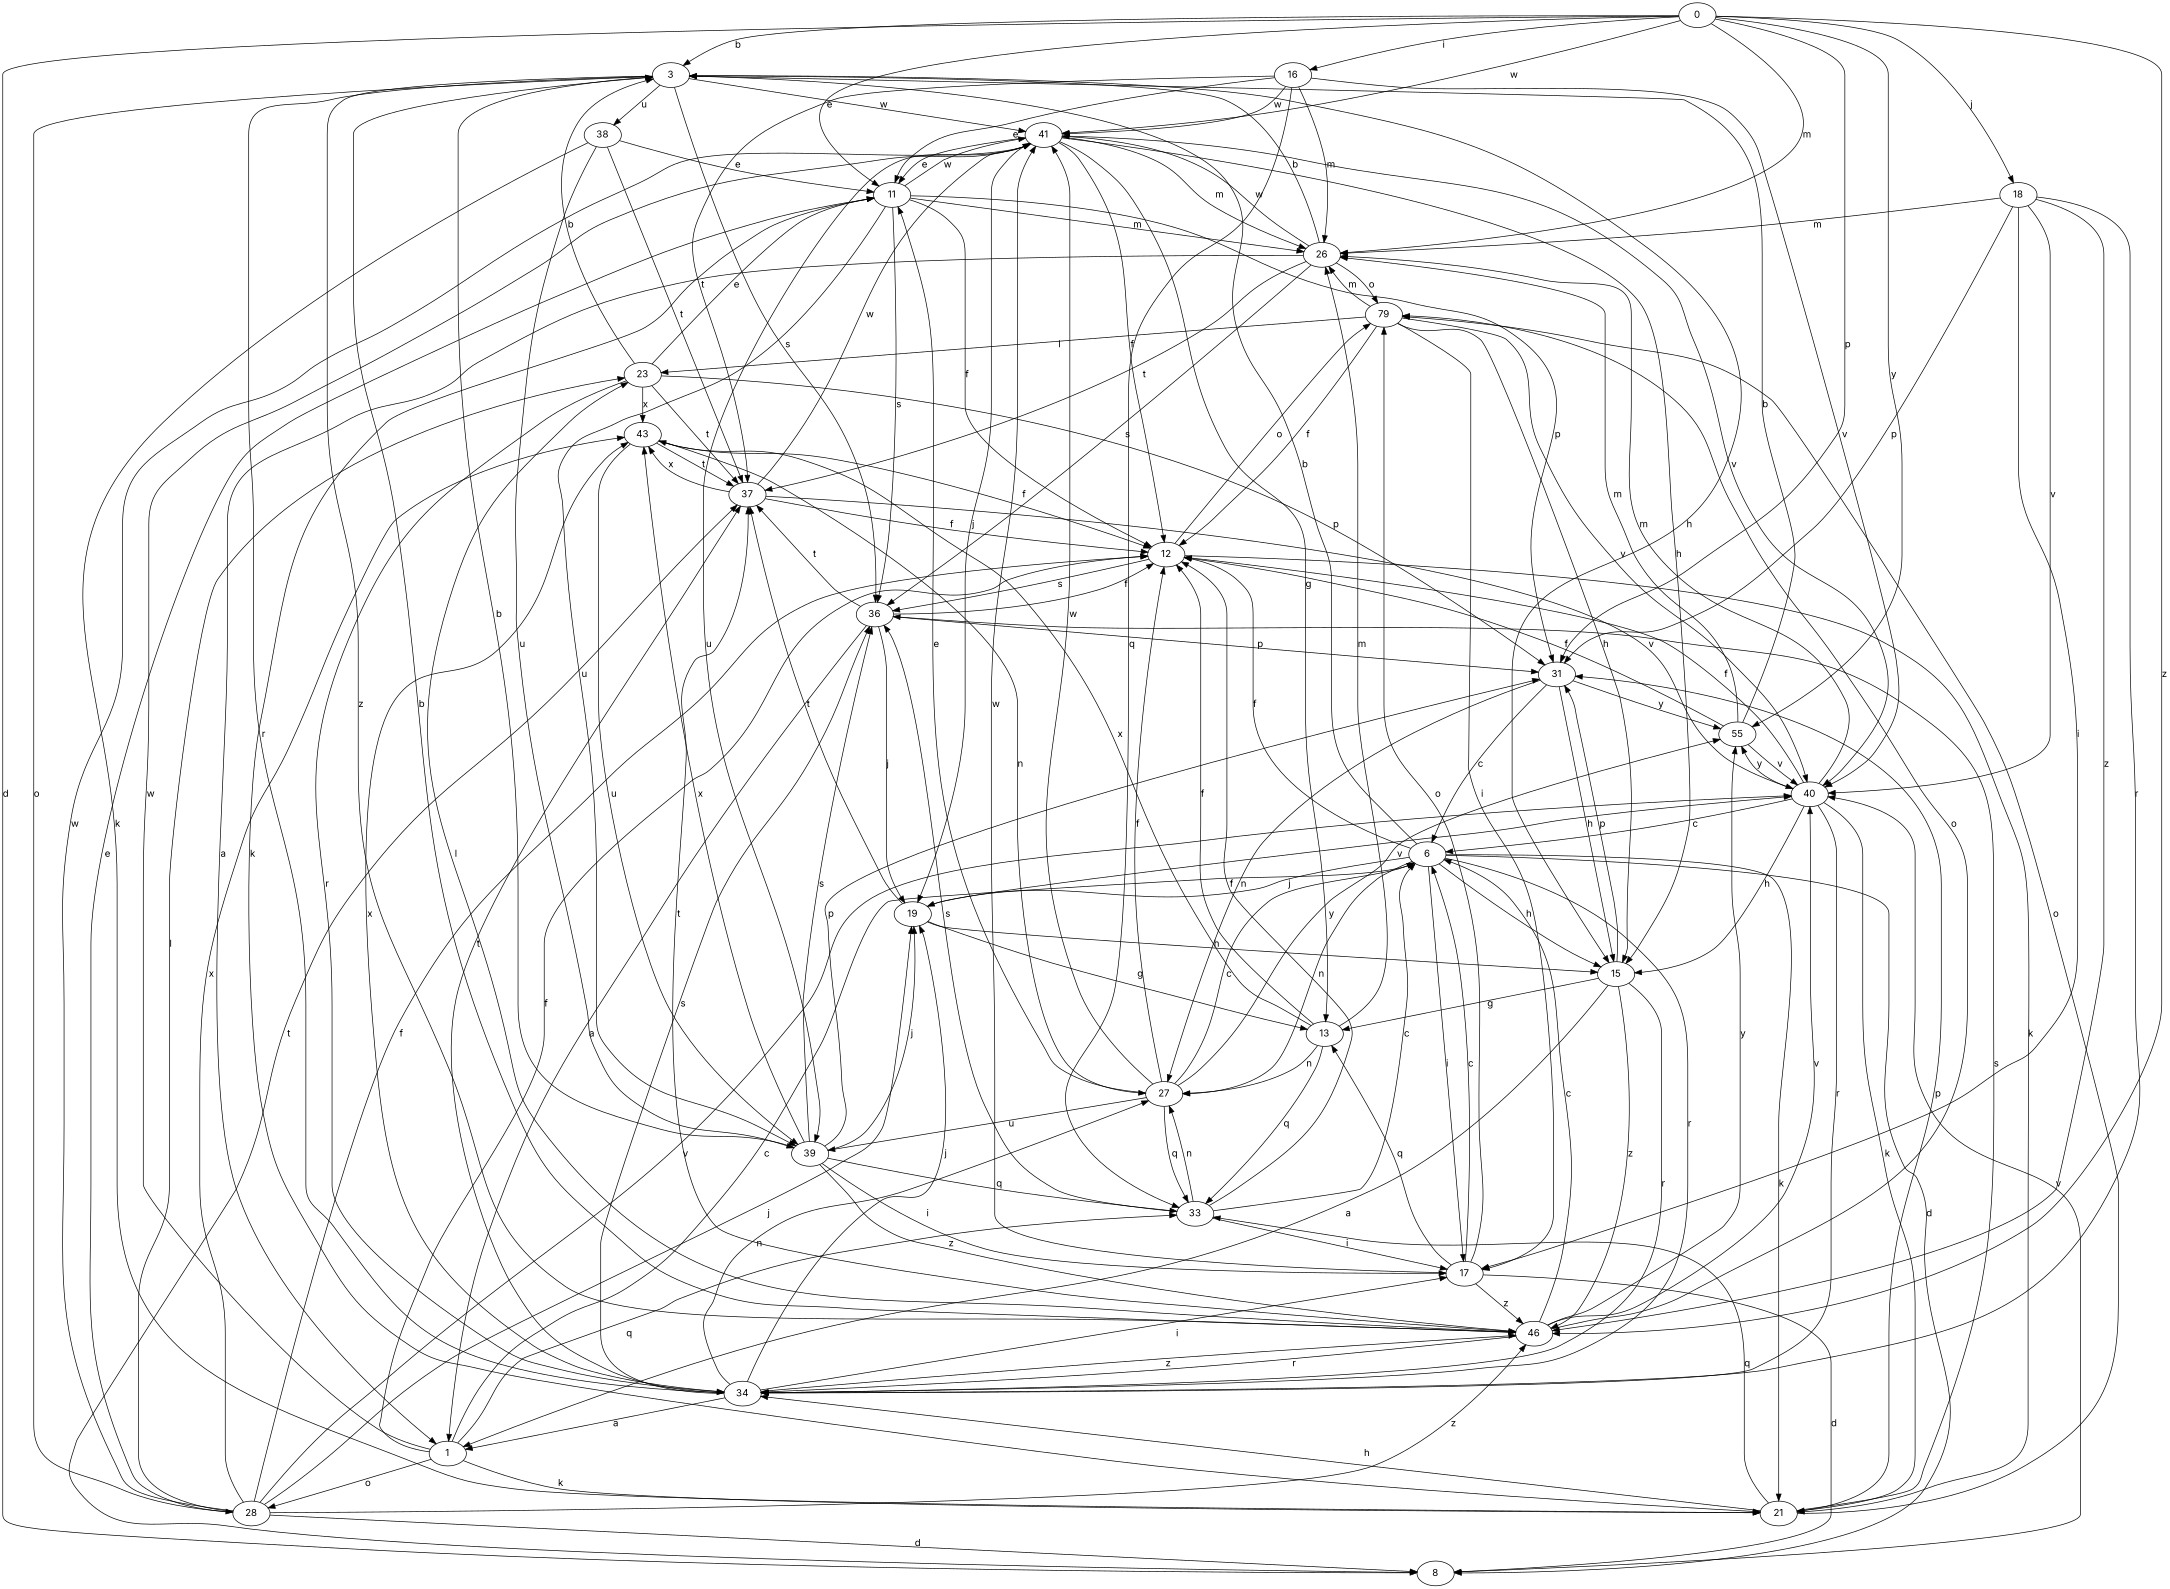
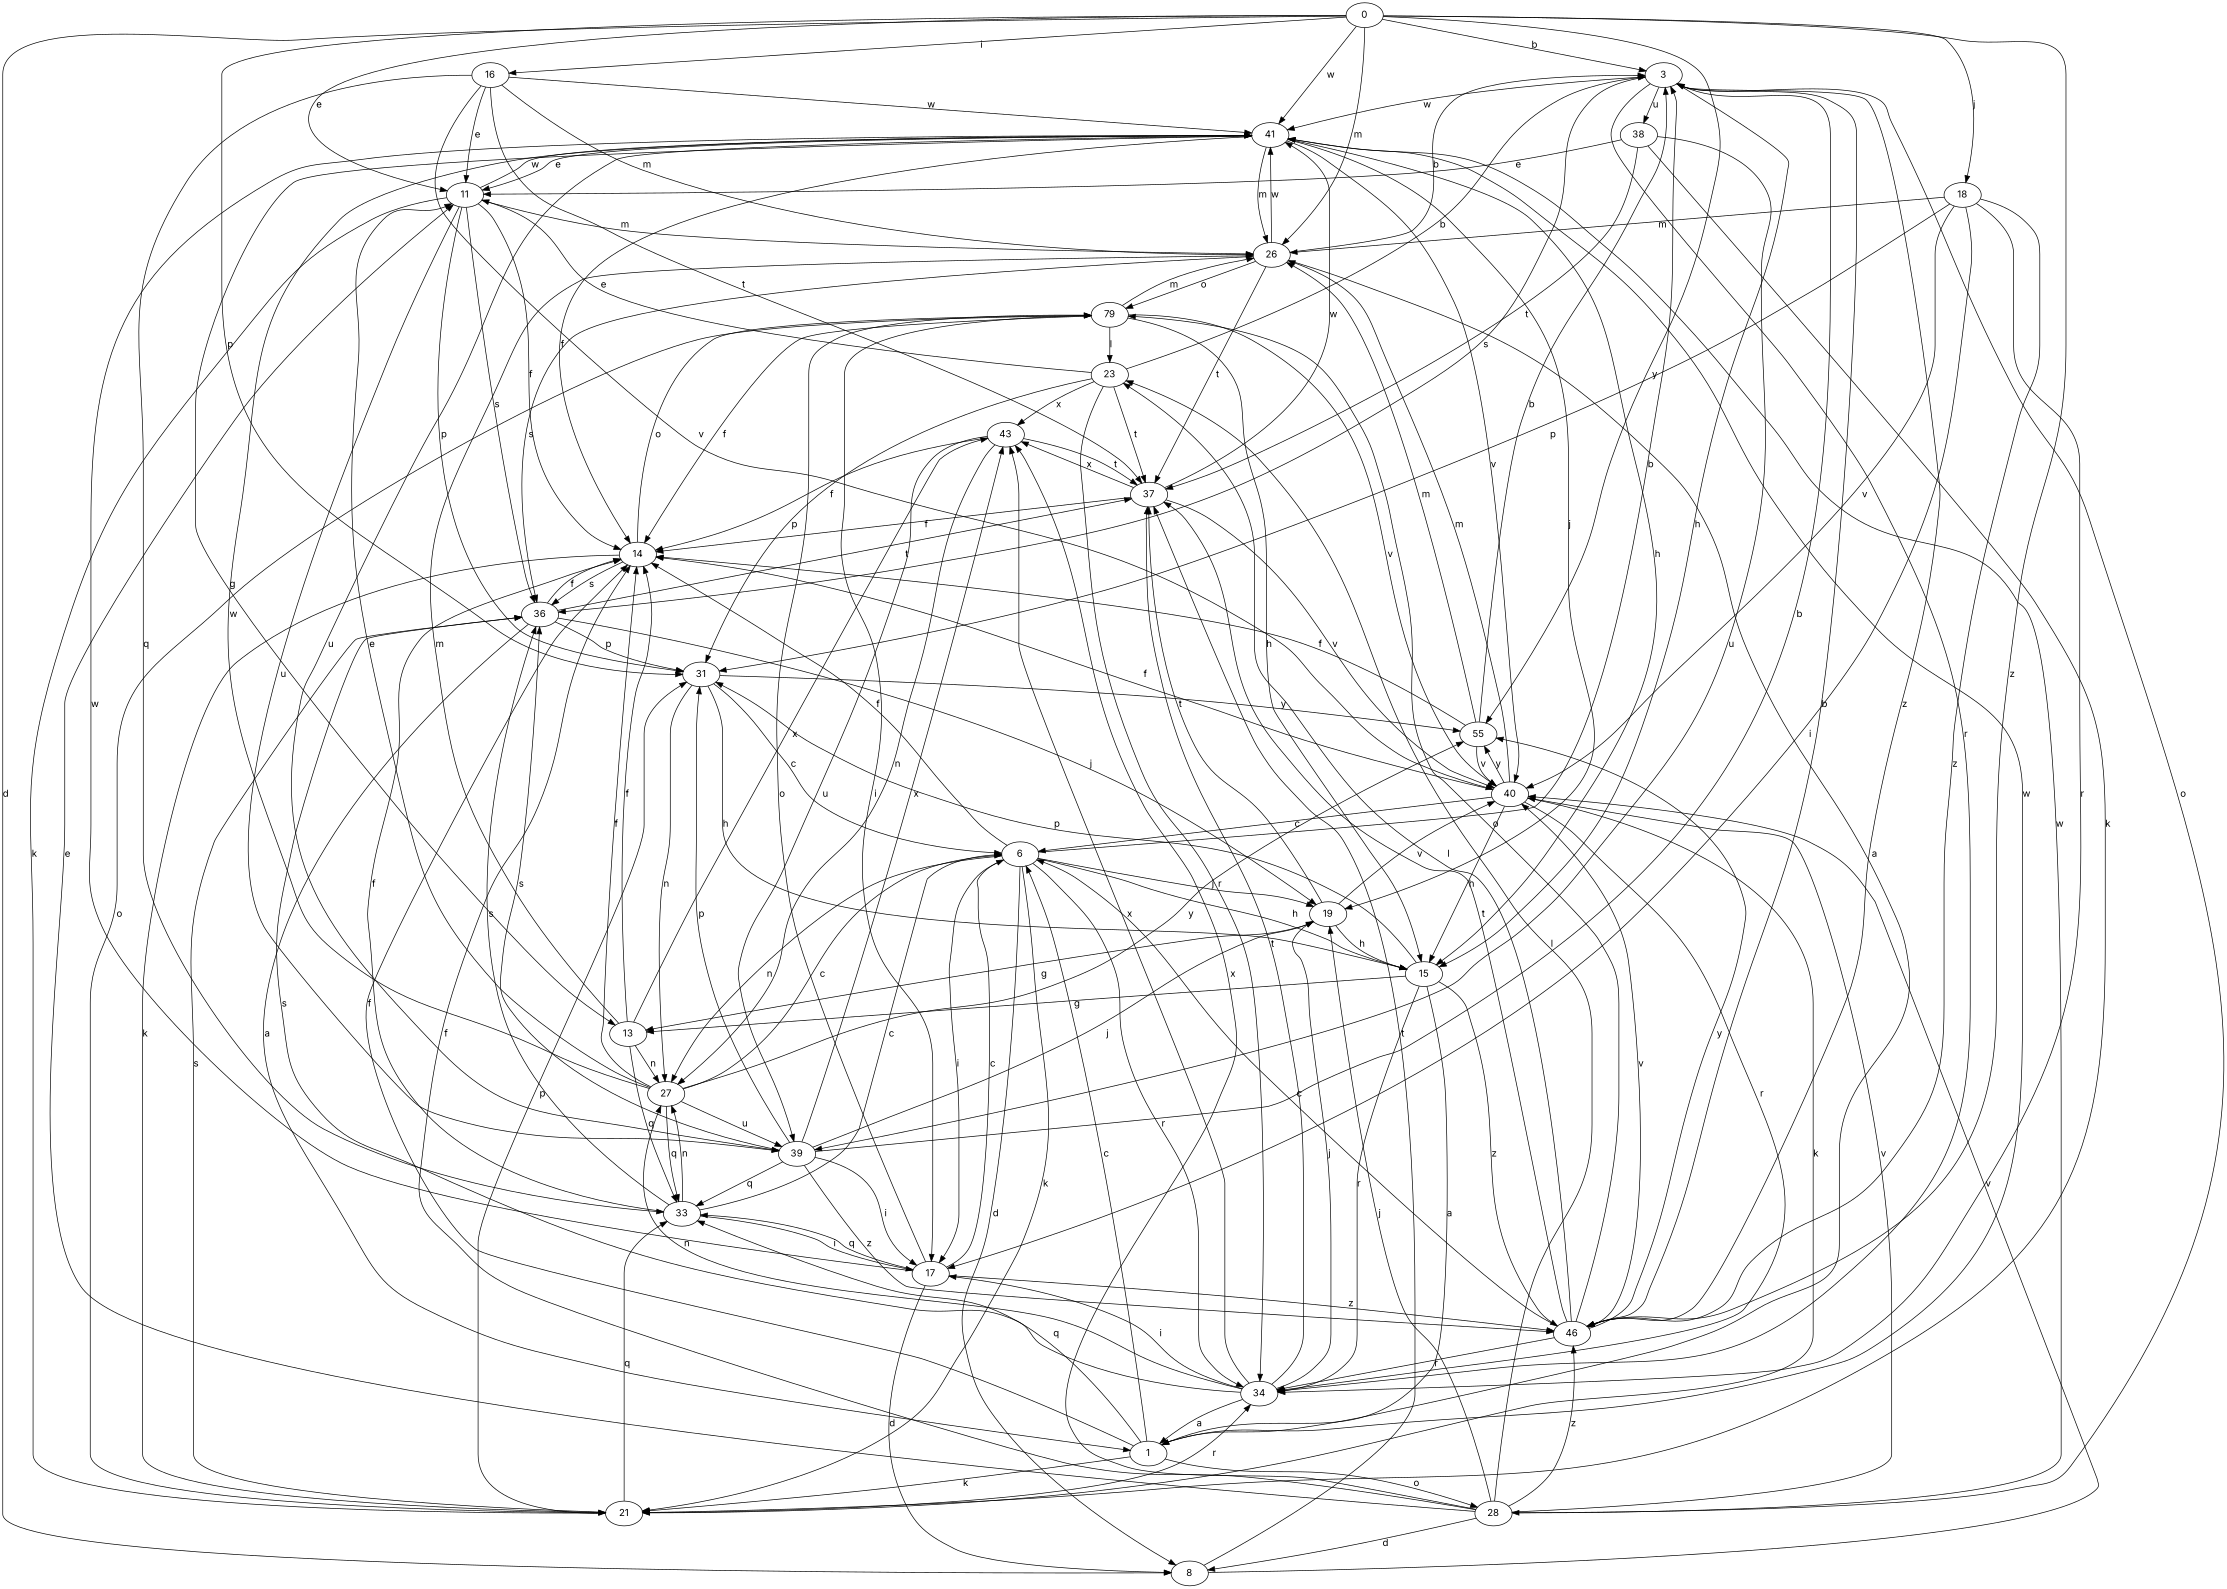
node "12": label "12" -> "14"
edge "17" -> "13": now "17" -> "33"
edge "34" -> "46": removed, label "z"
edge "21" -> "34": label "h" -> "r"
